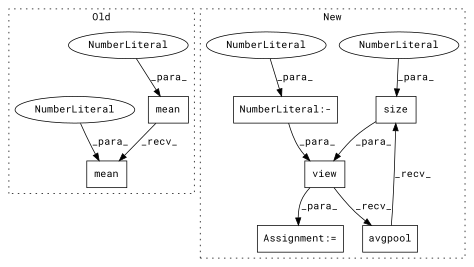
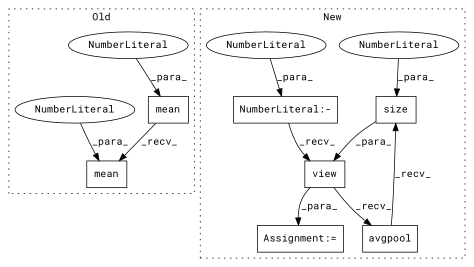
edge "NumberLiteral:-" -> "view": label "_para_" -> "_recv_"
